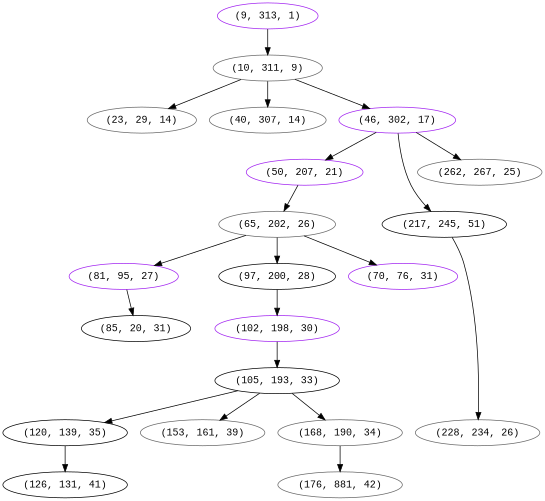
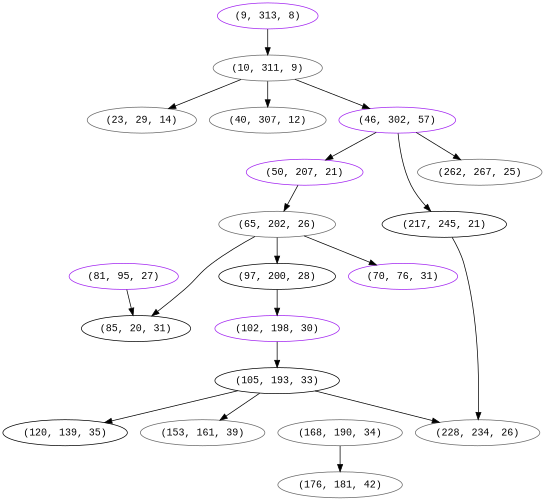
node "(9, 313, 1)": label "(9, 313, 1)" -> "(9, 313, 8)"
node "(40, 307, 14)": label "(40, 307, 14)" -> "(40, 307, 12)"
node "(46, 302, 17)": label "(46, 302, 17)" -> "(46, 302, 57)"
node "(217, 245, 51)": label "(217, 245, 51)" -> "(217, 245, 21)"
edge "(65, 202, 26)" -> "(81, 95, 27)": now "(65, 202, 26)" -> "(85, 20, 31)"
edge "(105, 193, 33)" -> "(168, 190, 34)": now "(105, 193, 33)" -> "(228, 234, 26)"
node "(126, 131, 41)": removed
node "(176, 881, 42)": label "(176, 881, 42)" -> "(176, 181, 42)"
